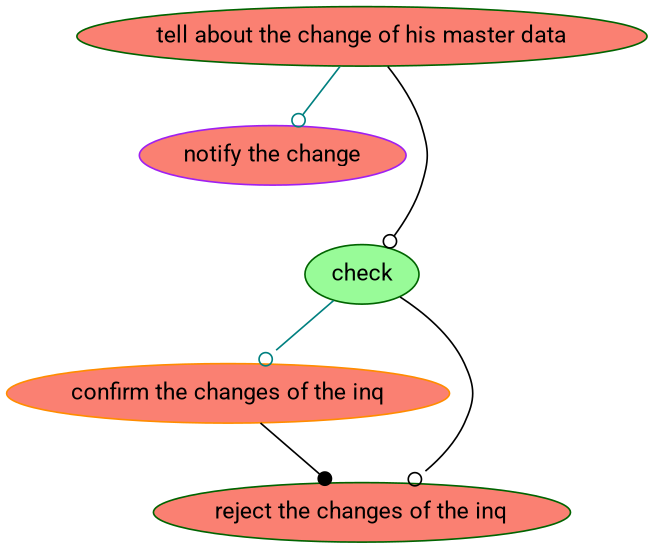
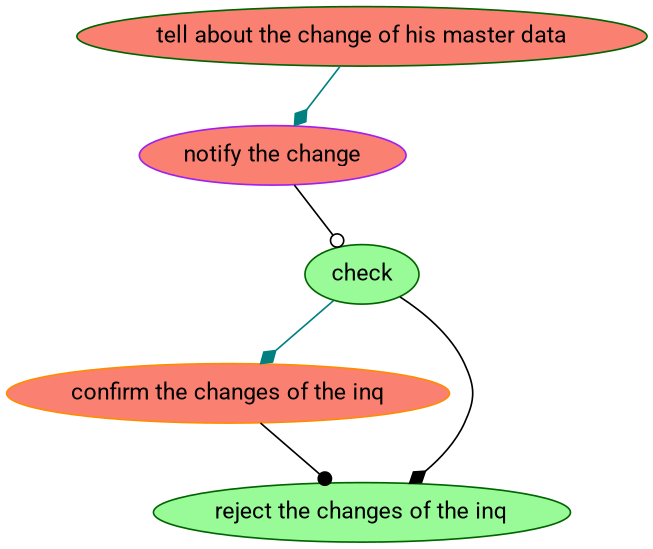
edge "tell about the change of his master data" -> "notify the change": arrowhead odot -> diamond
edge "tell about the change of his master data" -> "check": now "notify the change" -> "check"
edge "check" -> "confirm the changes of the inq": arrowhead odot -> diamond
edge "check" -> "reject the changes of the inq": arrowhead odot -> diamond
node "reject the changes of the inq": fillcolor salmon -> palegreen
